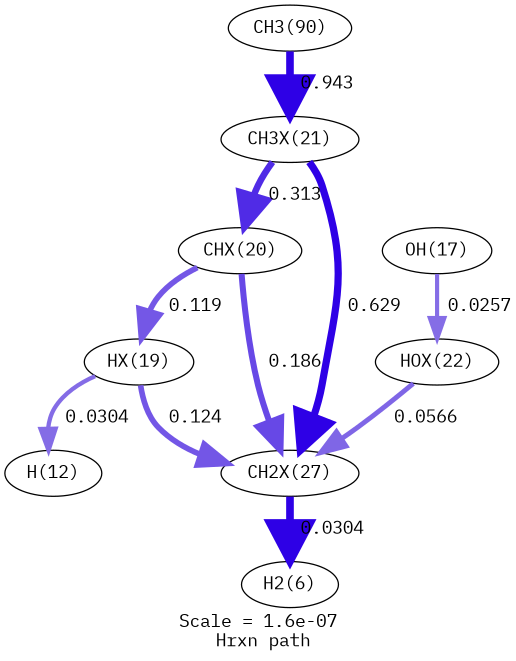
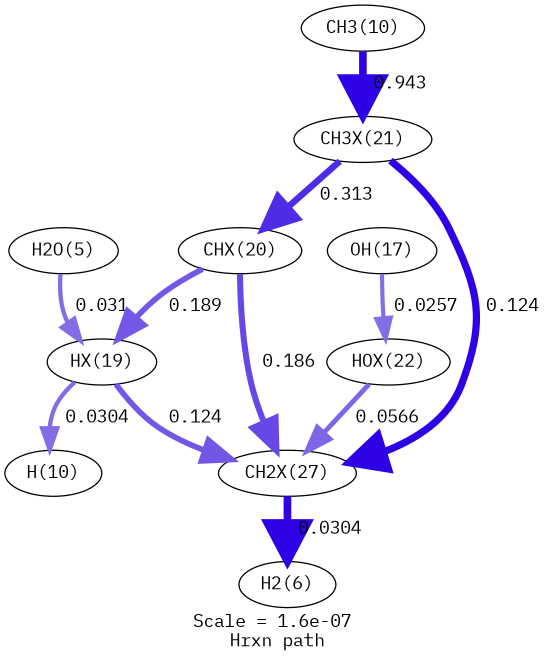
node "CH3(90)": label "CH3(90)" -> "CH3(10)"
node "H2O(5)": added
edge "CHX(20)" -> "HX(19)": label " 0.119" -> " 0.189"
edge "CH3X(21)" -> "CH2X(27)": label " 0.629" -> " 0.124"
node "H(12)": label "H(12)" -> "H(10)"
